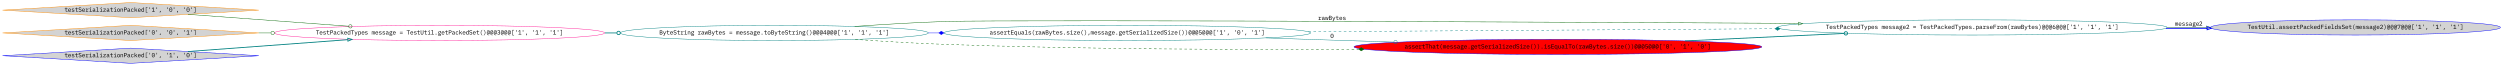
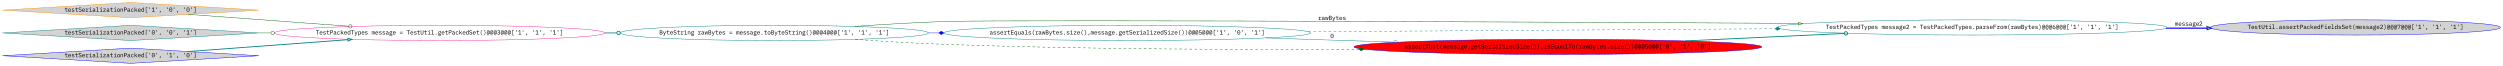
node "testSerializationPacked['0', '0', '1']": color darkorange -> teal
